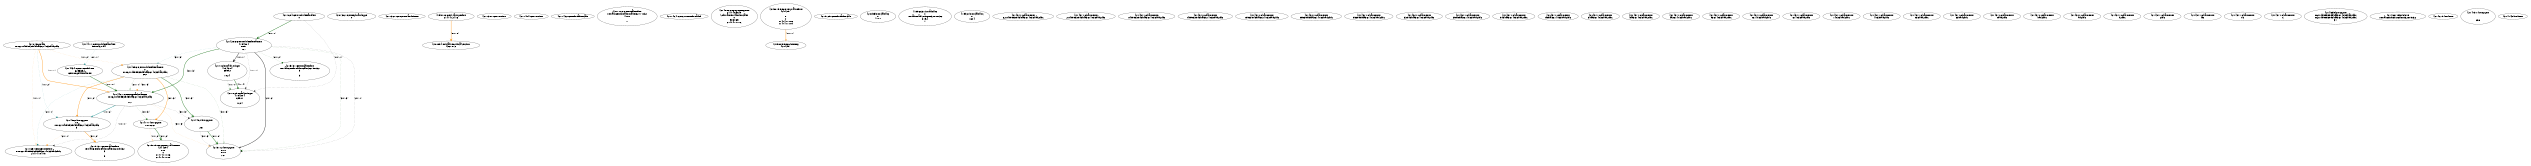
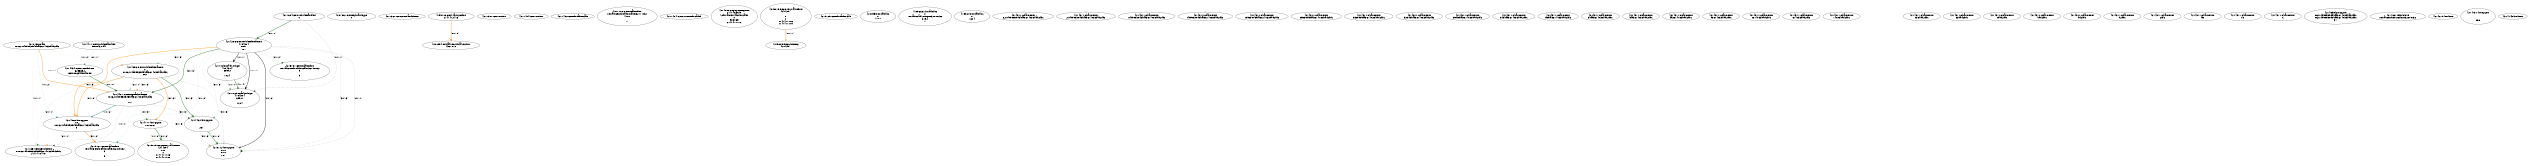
node "4214371.CharNextA 4033bad2fdc": removed
edge "4214286.GetModuleFileNameA 4194304 PZM 261" -> "4214582.lstrcpynA 00 000621db99539d5bfa3614033bad2fdc 3": added, label "(0-->3)"
edge "4214286.GetModuleFileNameA 4194304 PZM 261" -> "4217025.LoadStringA 4194304 65501 1024": style dotted -> bold
edge "4214286.GetModuleFileNameA 4194304 PZM 261" -> "4214482.lstrcpynA 261": added, label "(3-->3)"
edge "4214286.GetModuleFileNameA 4194304 PZM 261" -> "4215131.GetLocaleInfoA retval_GetThreadLocale_32819_32 3 5": added, label "(0-->2)"
